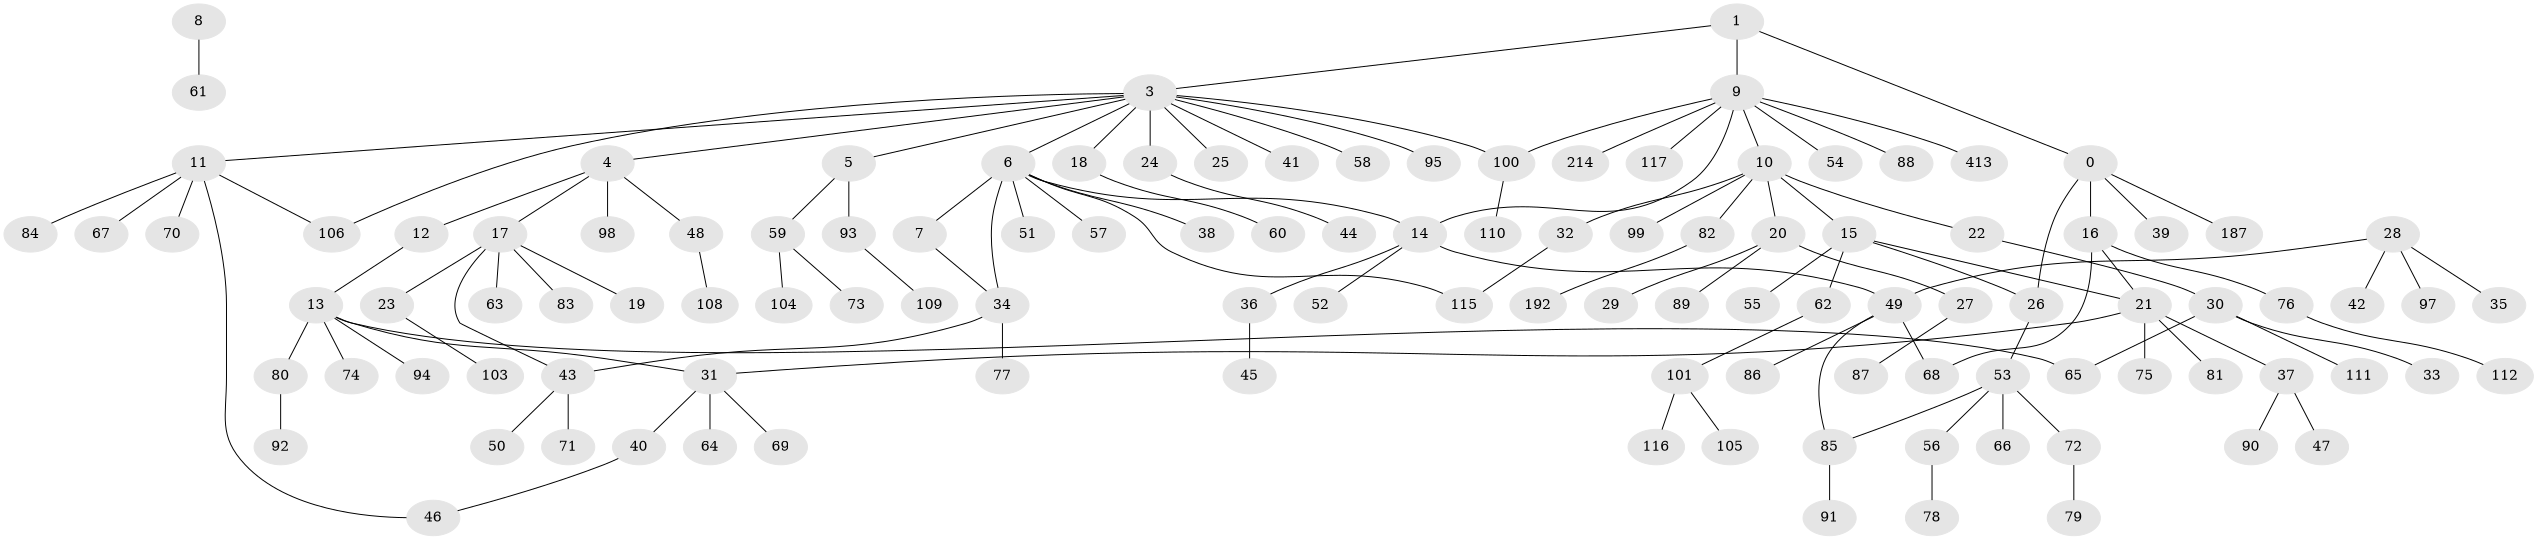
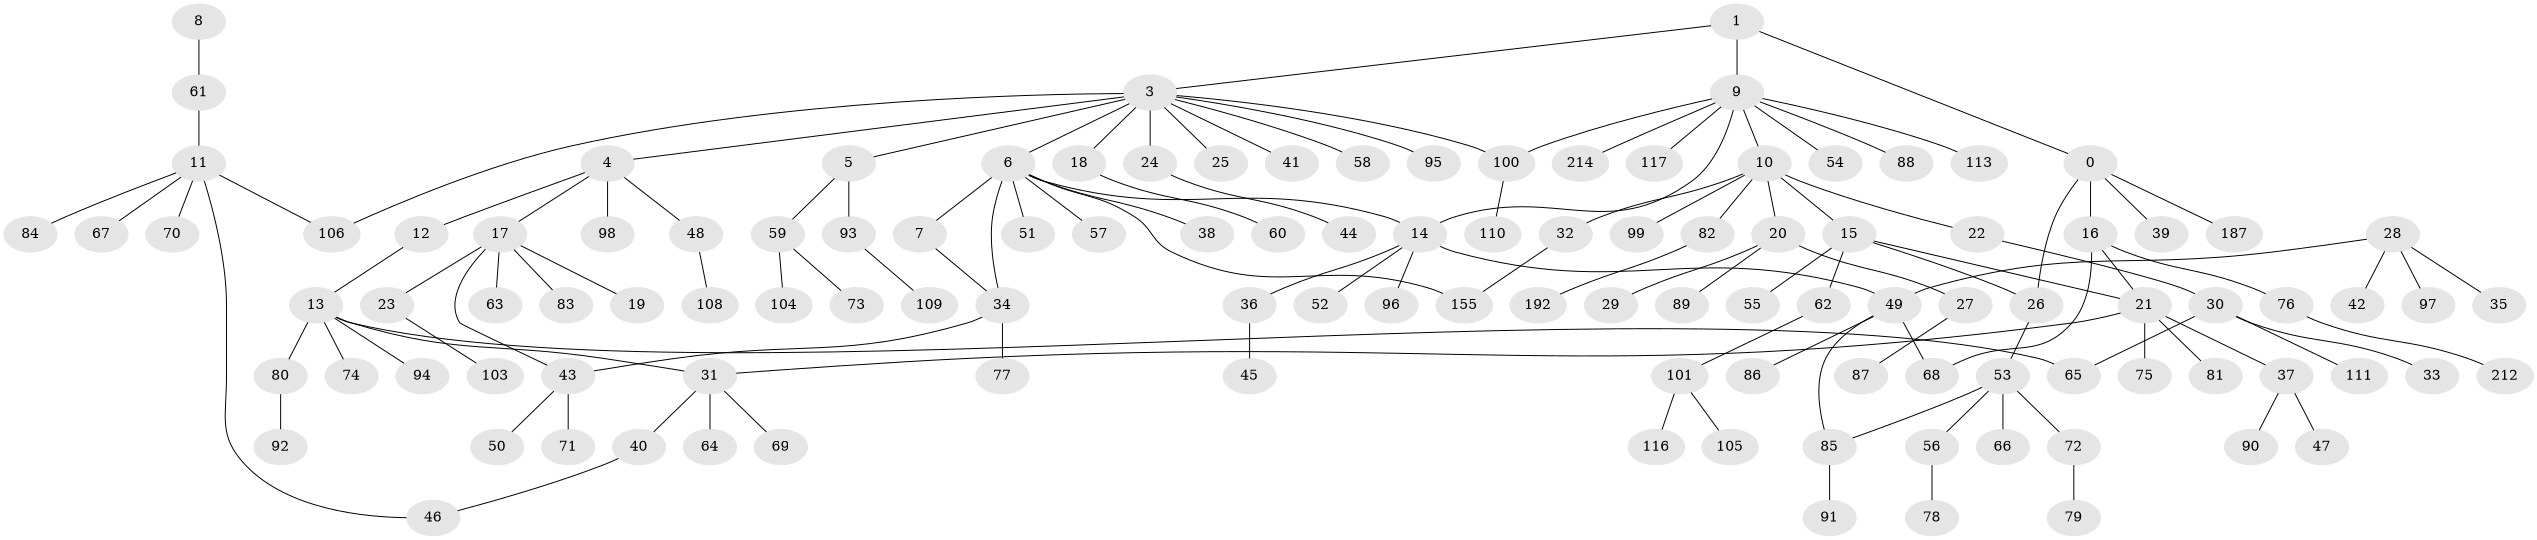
edge "3" -- "11": now "61" -- "11"
node "413": label "413" -> "113"
node "96": added
node "115": label "115" -> "155"
node "112": label "112" -> "212"
